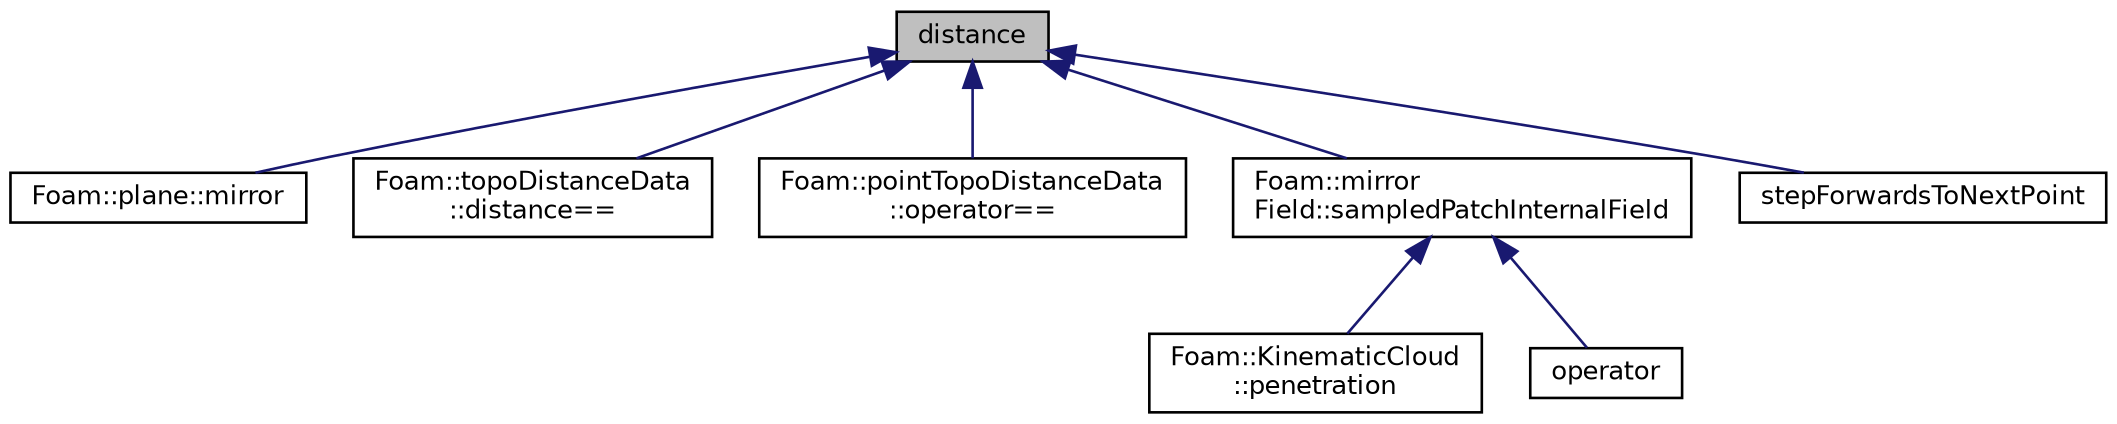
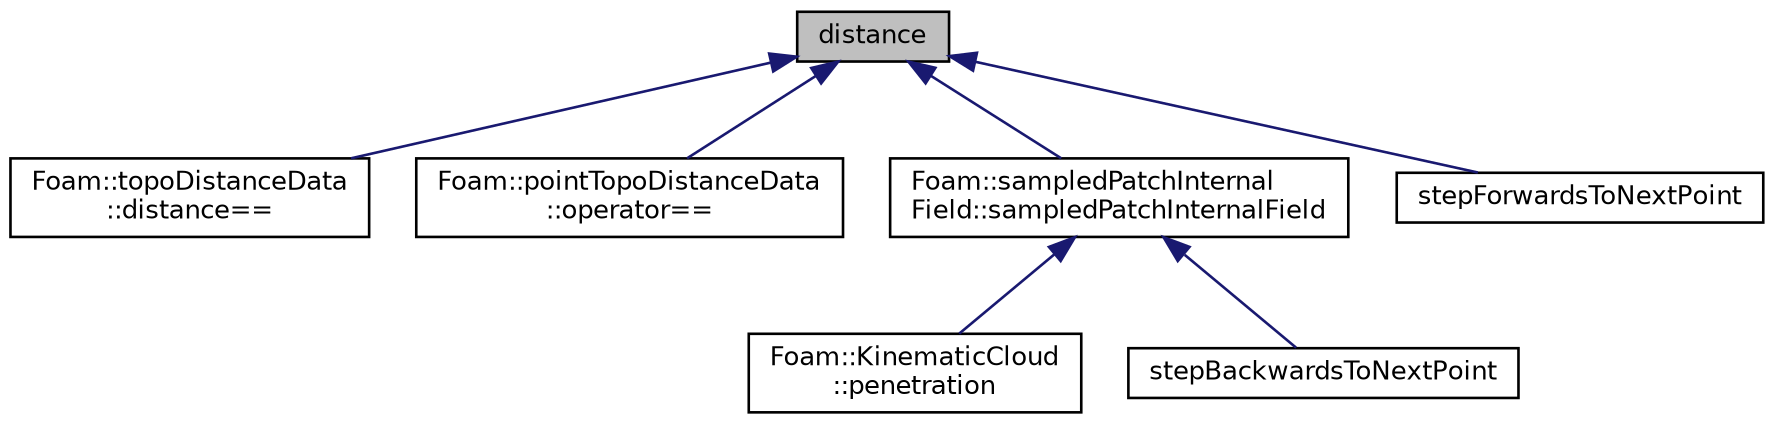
node "Foam::plane::mirror": removed
node "Foam::mirror Field::sampledPatchInternalField": label "Foam::mirror Field::sampledPatchInternalField" -> "Foam::sampledPatchInternal Field::sampledPatchInternalField"
node "operator": label "operator" -> "stepBackwardsToNextPoint"
